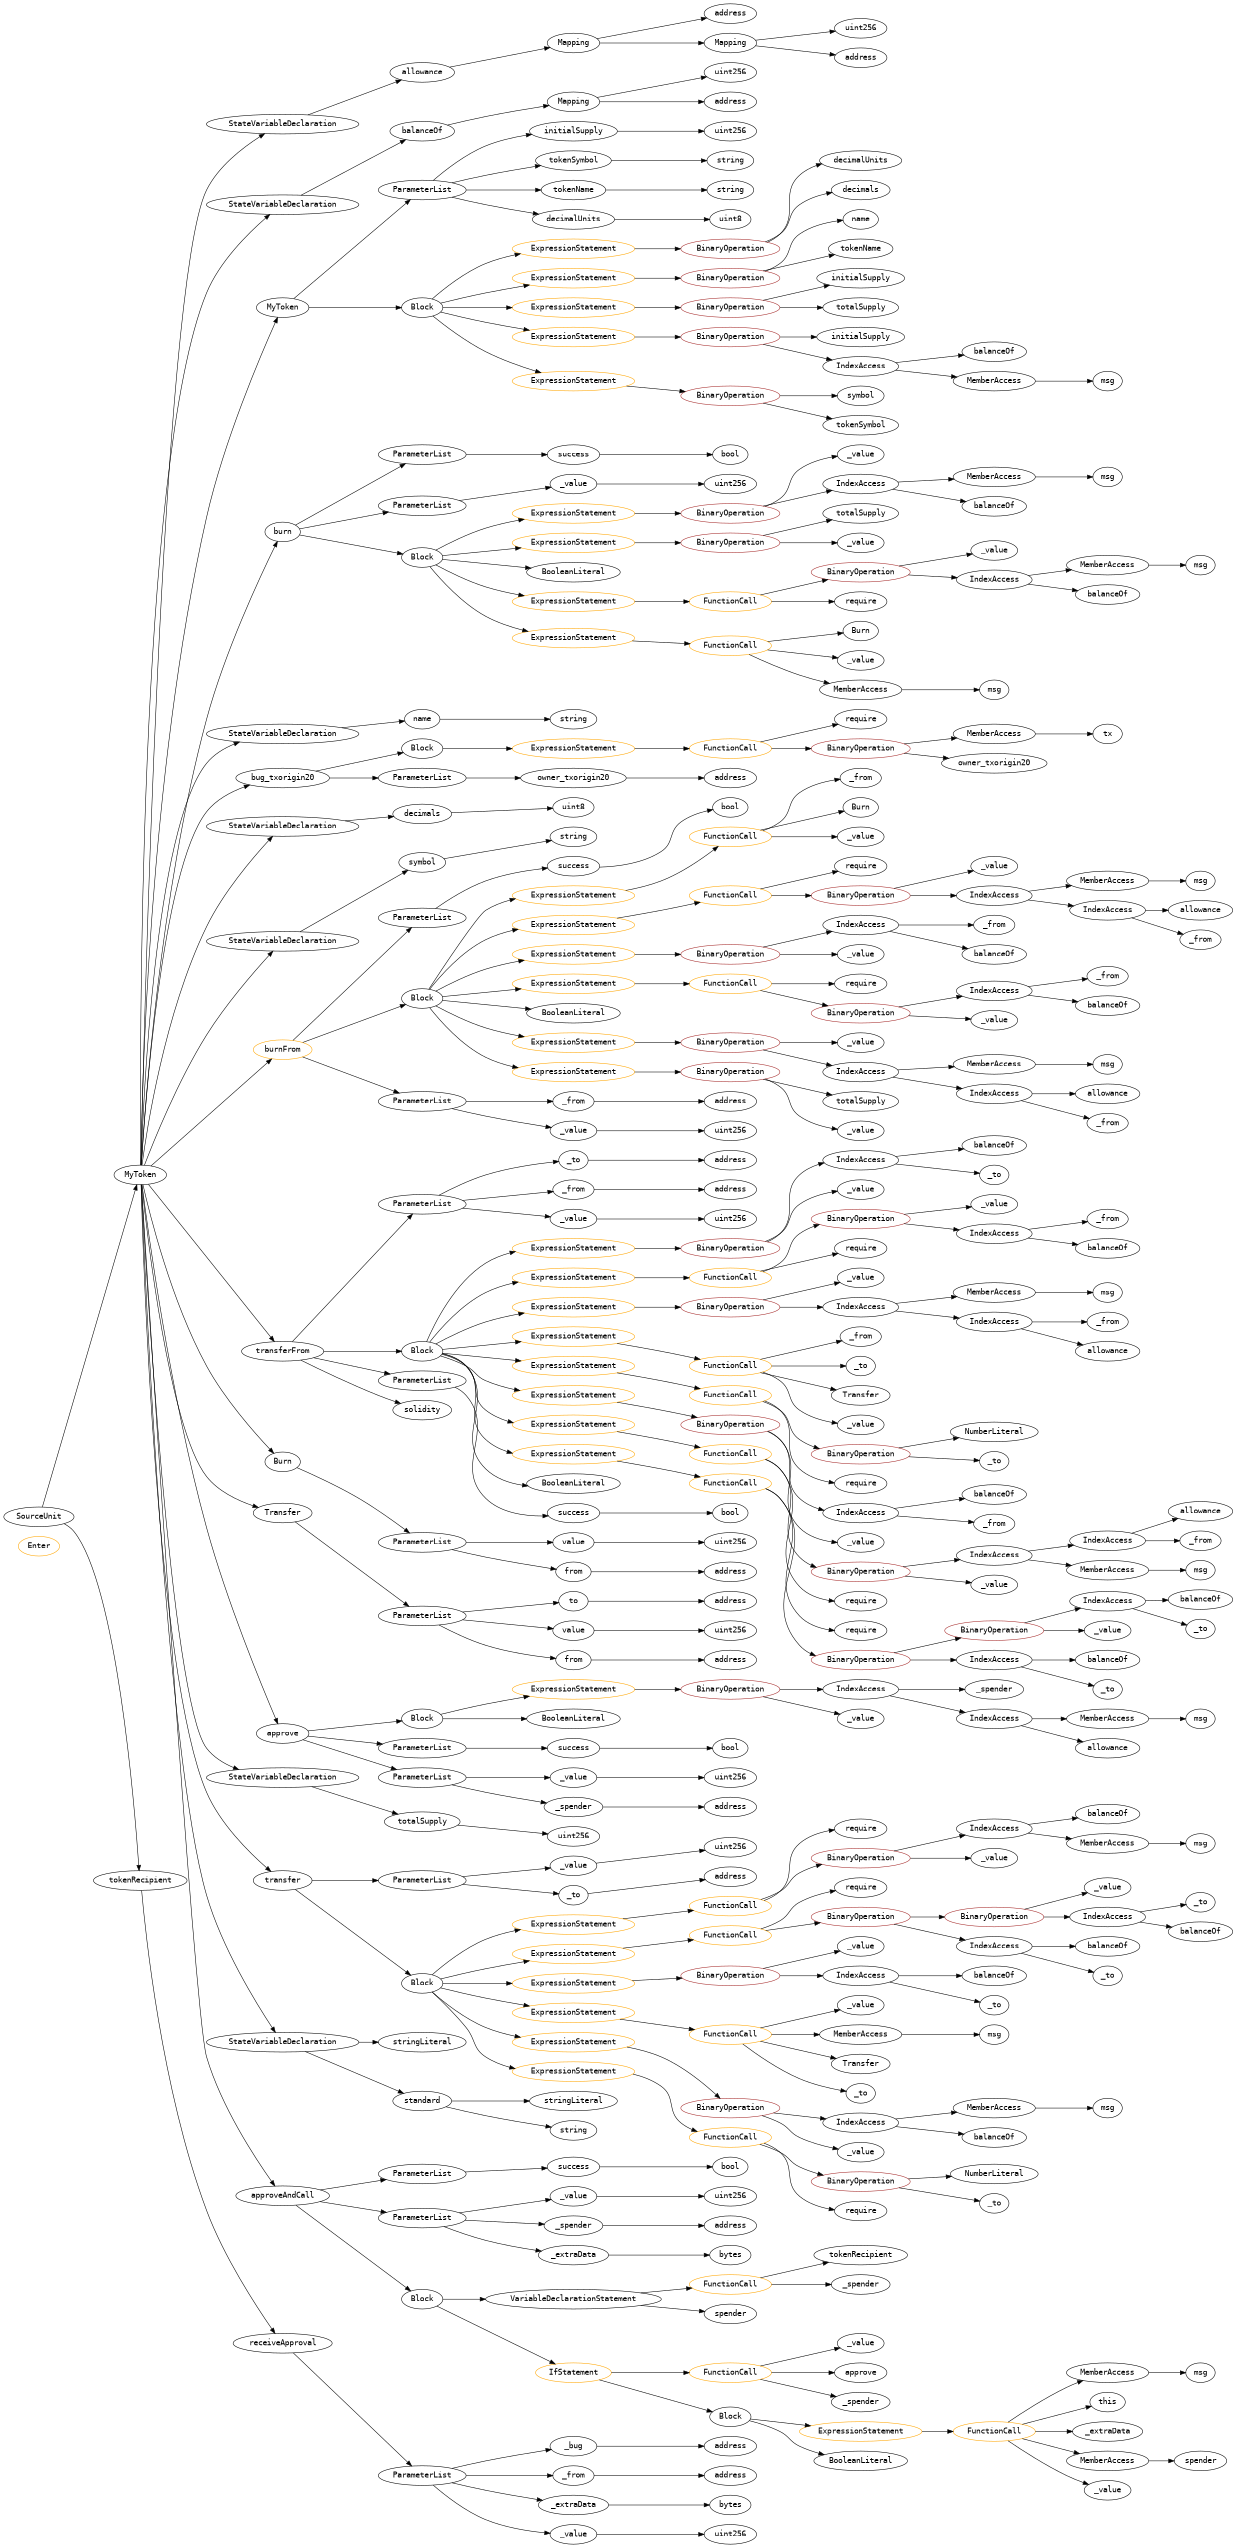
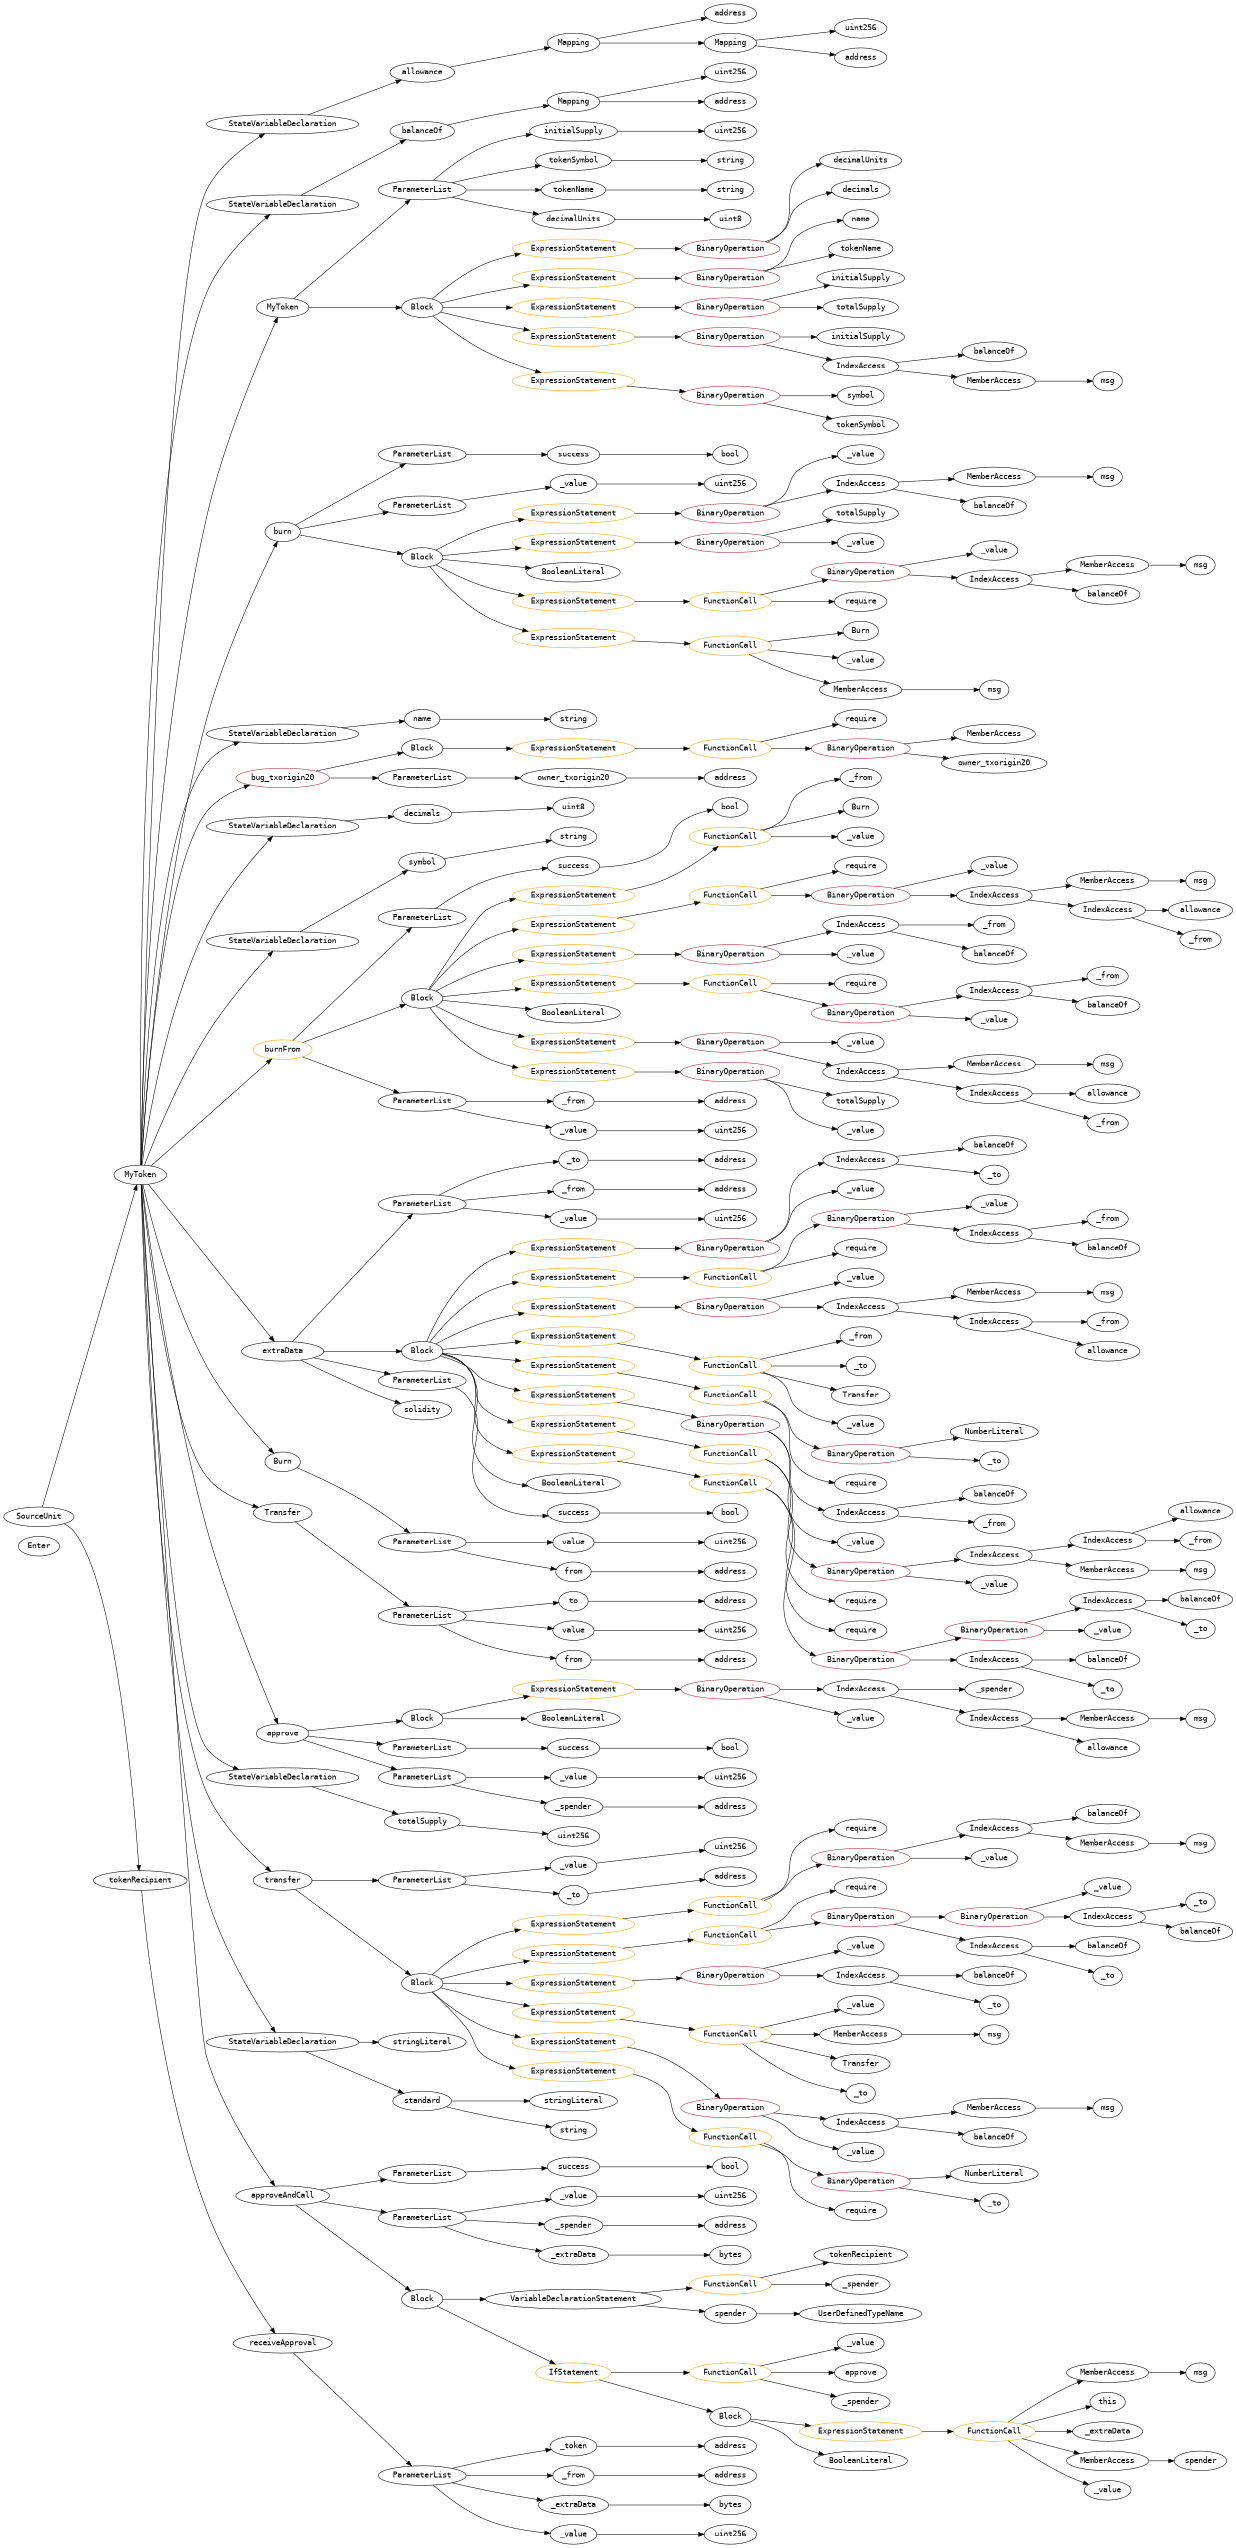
node "tx": removed
node "bug_txorigin20": color black -> brown
node "transferFrom": label "transferFrom" -> "extraData"
node "Enter": color orange -> black
node "UserDefinedTypeName": added
node "_bug": label "_bug" -> "_token"
